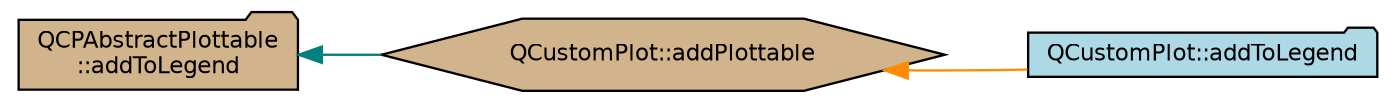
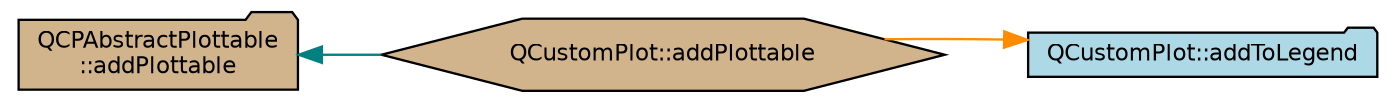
node "QCPAbstractPlottable ::addToLegend": label "QCPAbstractPlottable ::addToLegend" -> "QCPAbstractPlottable ::addPlottable"
edge "QCustomPlot::addToLegend" -> "QCustomPlot::addPlottable": reversed
